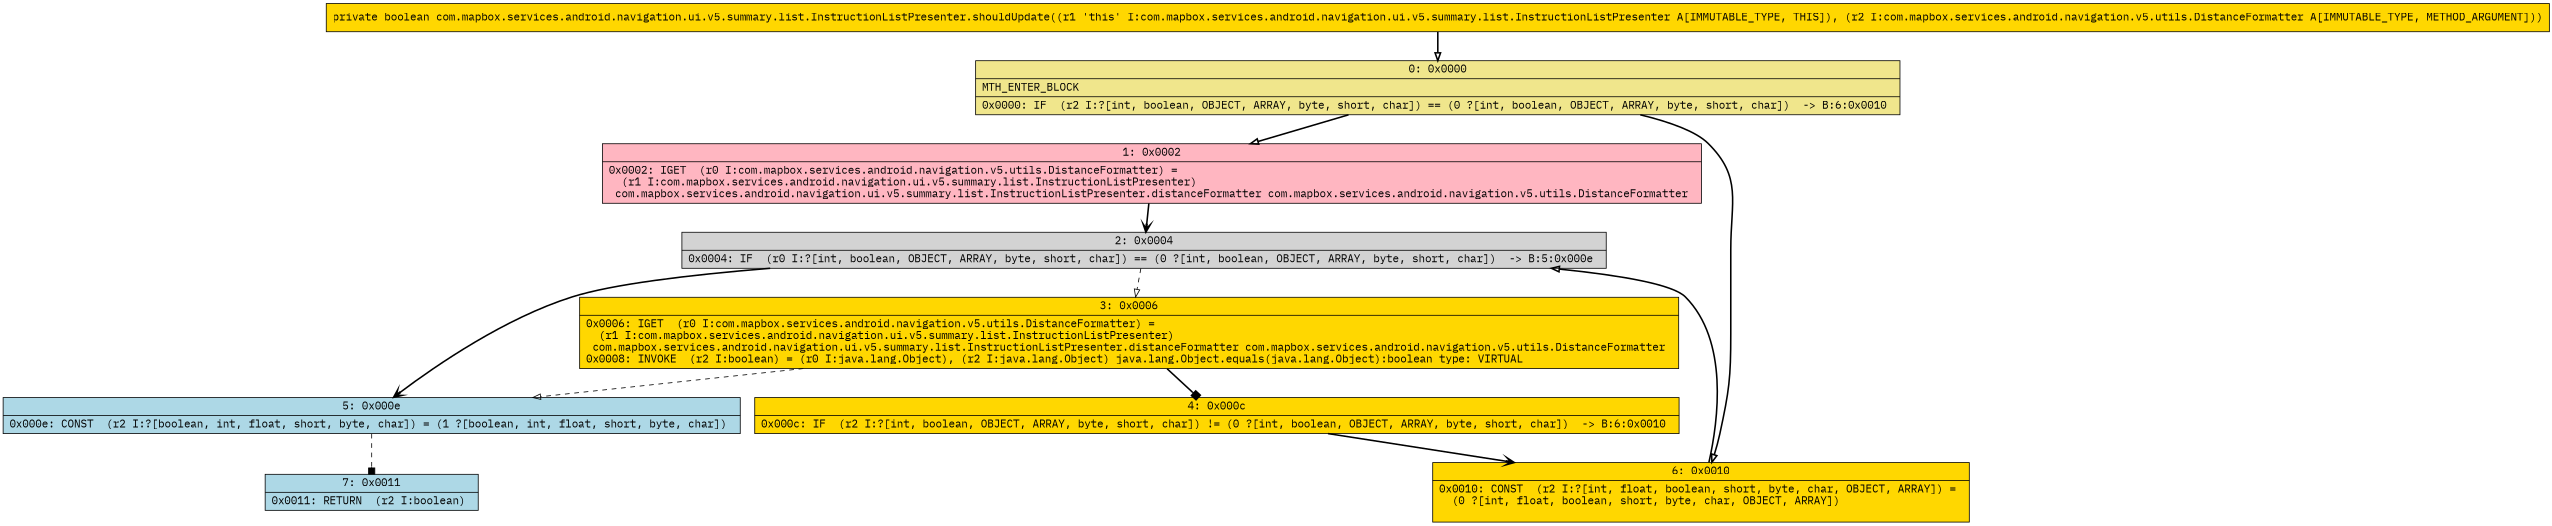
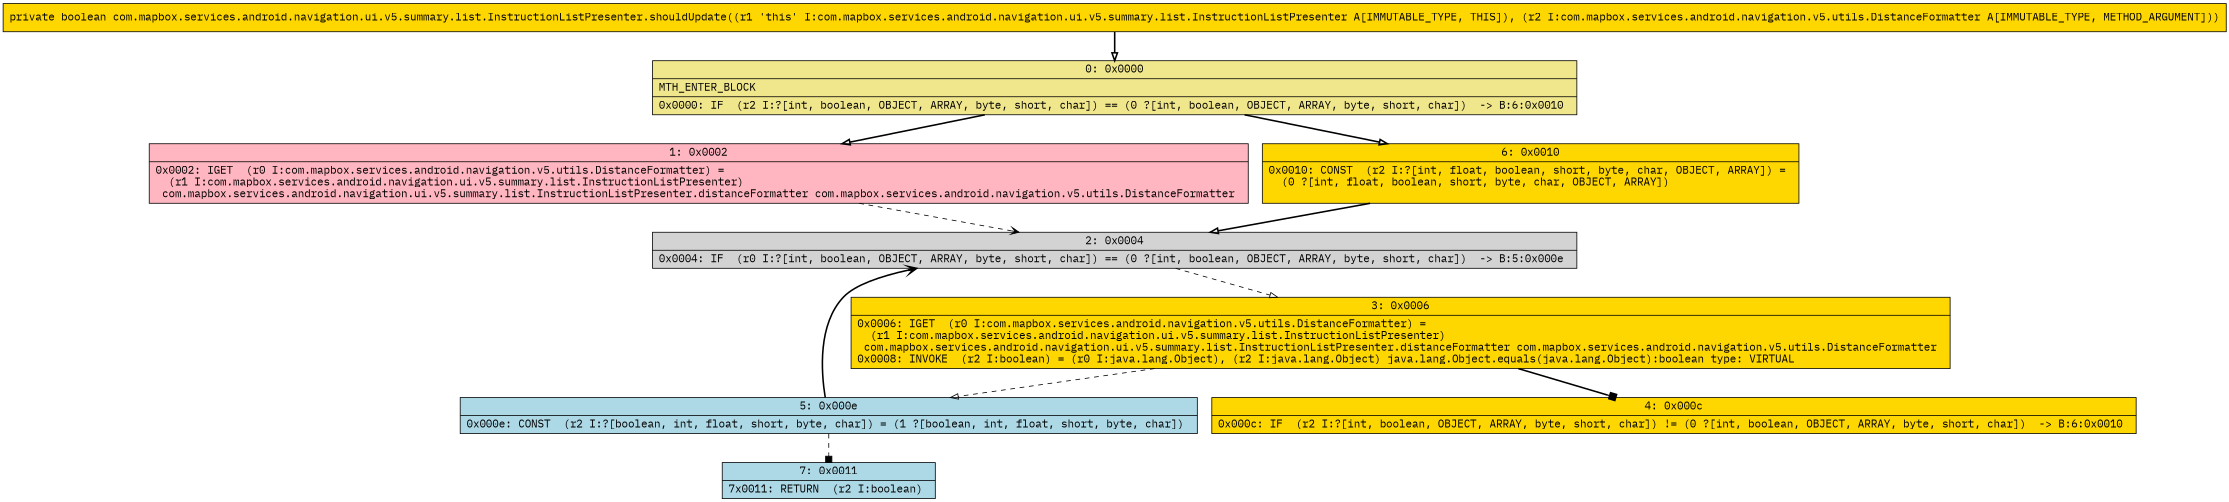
edge "1: 0x0002" -> "2: 0x0004": style bold -> dashed
edge "2: 0x0004" -> "5: 0x000e": reversed
edge "4: 0x000c" -> "6: 0x0010": removed
node "7: 0x0011": text "0x0011: RETURN  (r2 I:boolean)" -> "7x0011: RETURN  (r2 I:boolean)"
